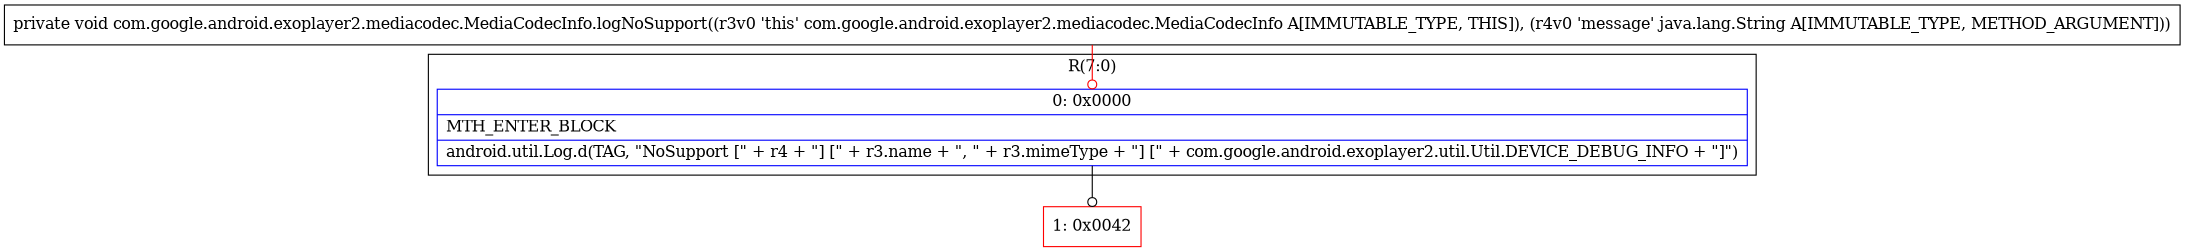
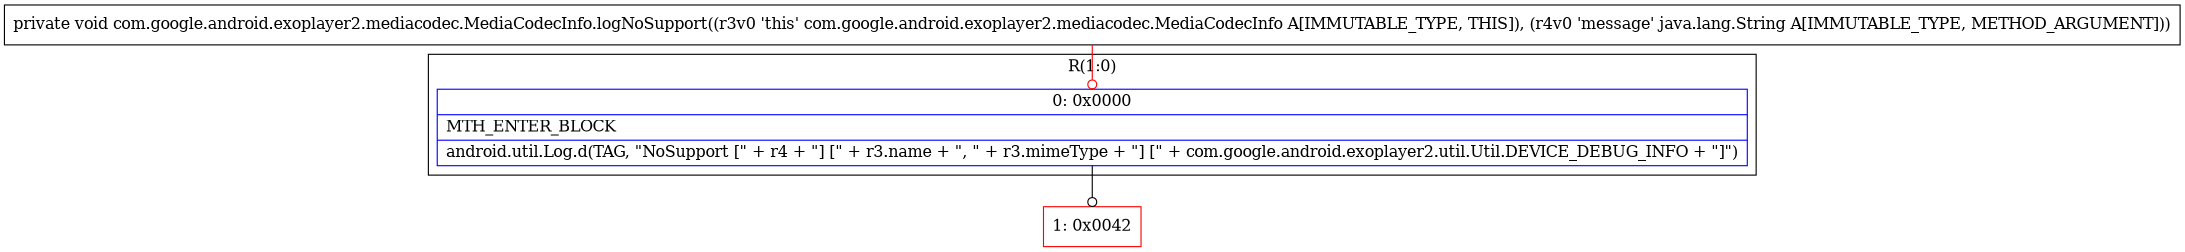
cluster "R(7:0)": label "R(7:0)" -> "R(1:0)"
